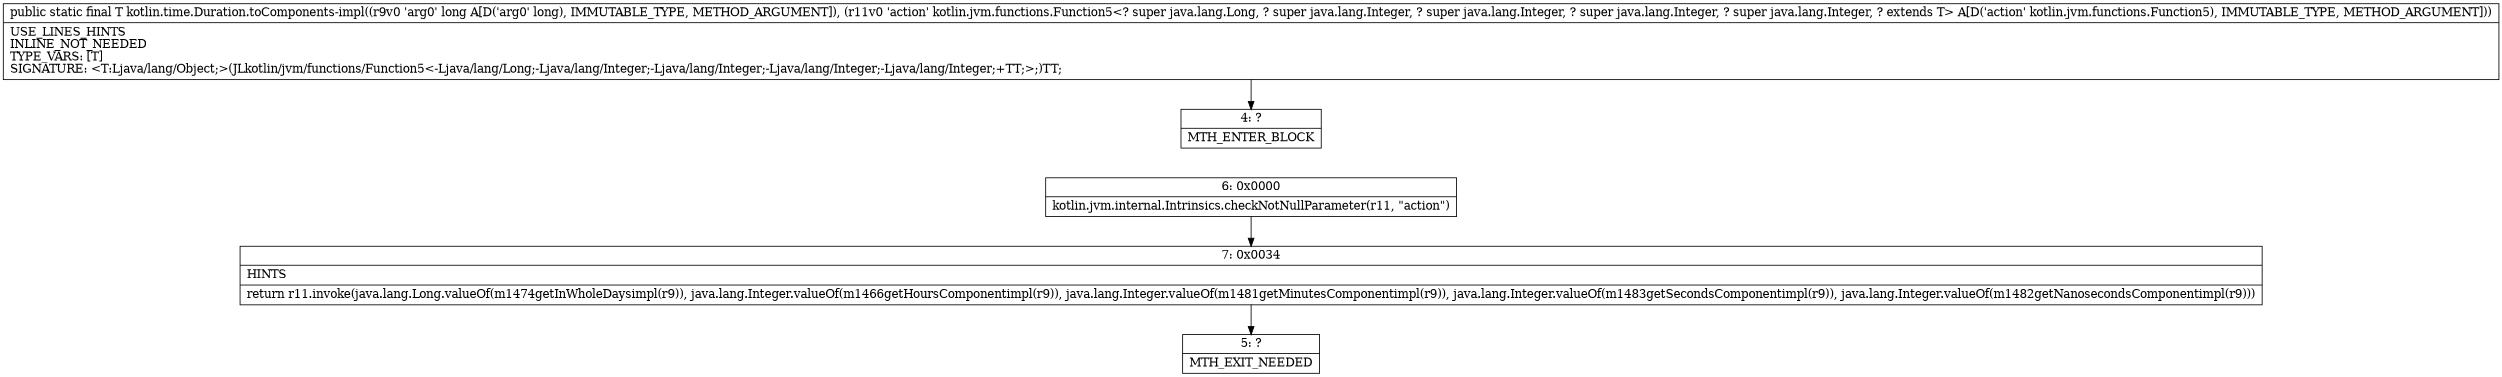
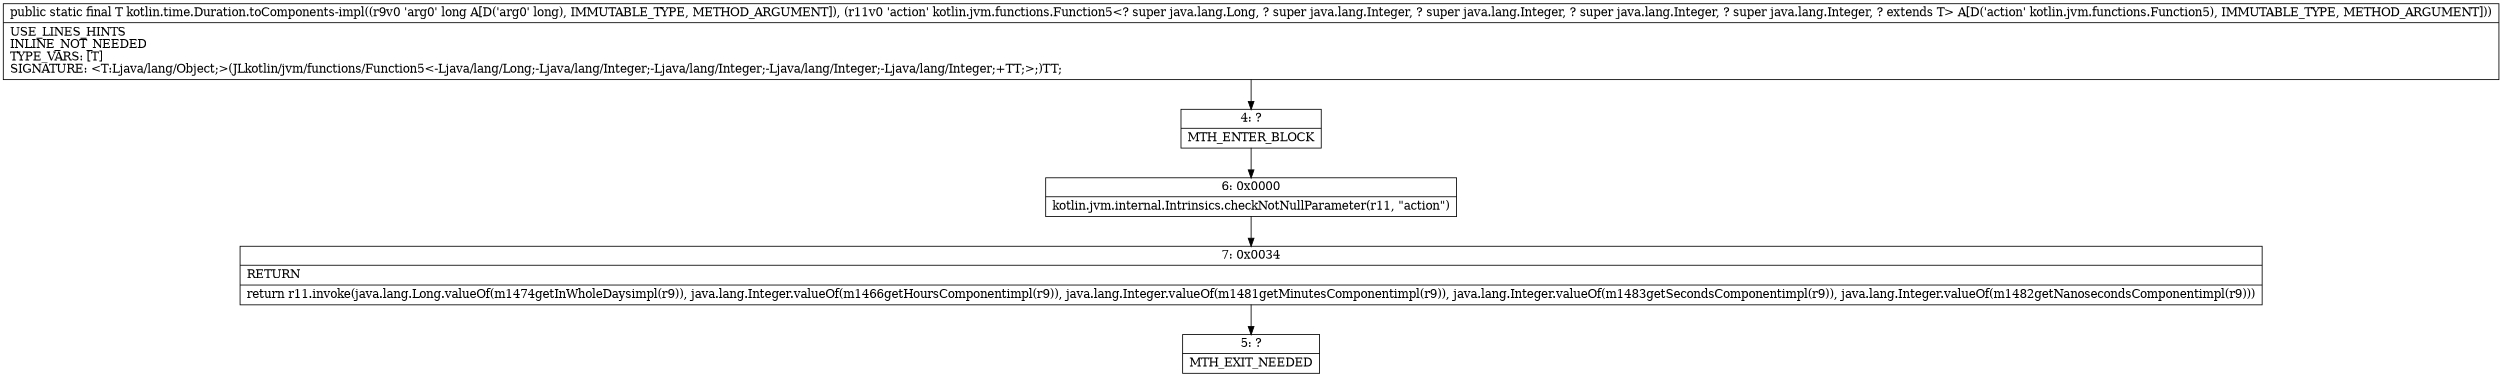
edge "4: ?" -> "6: 0x0000": added
node "7: 0x0034": text "HINTS" -> "RETURN"
